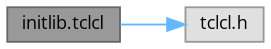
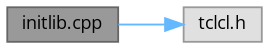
node "initlib.tclcl": label "initlib.tclcl" -> "initlib.cpp"
